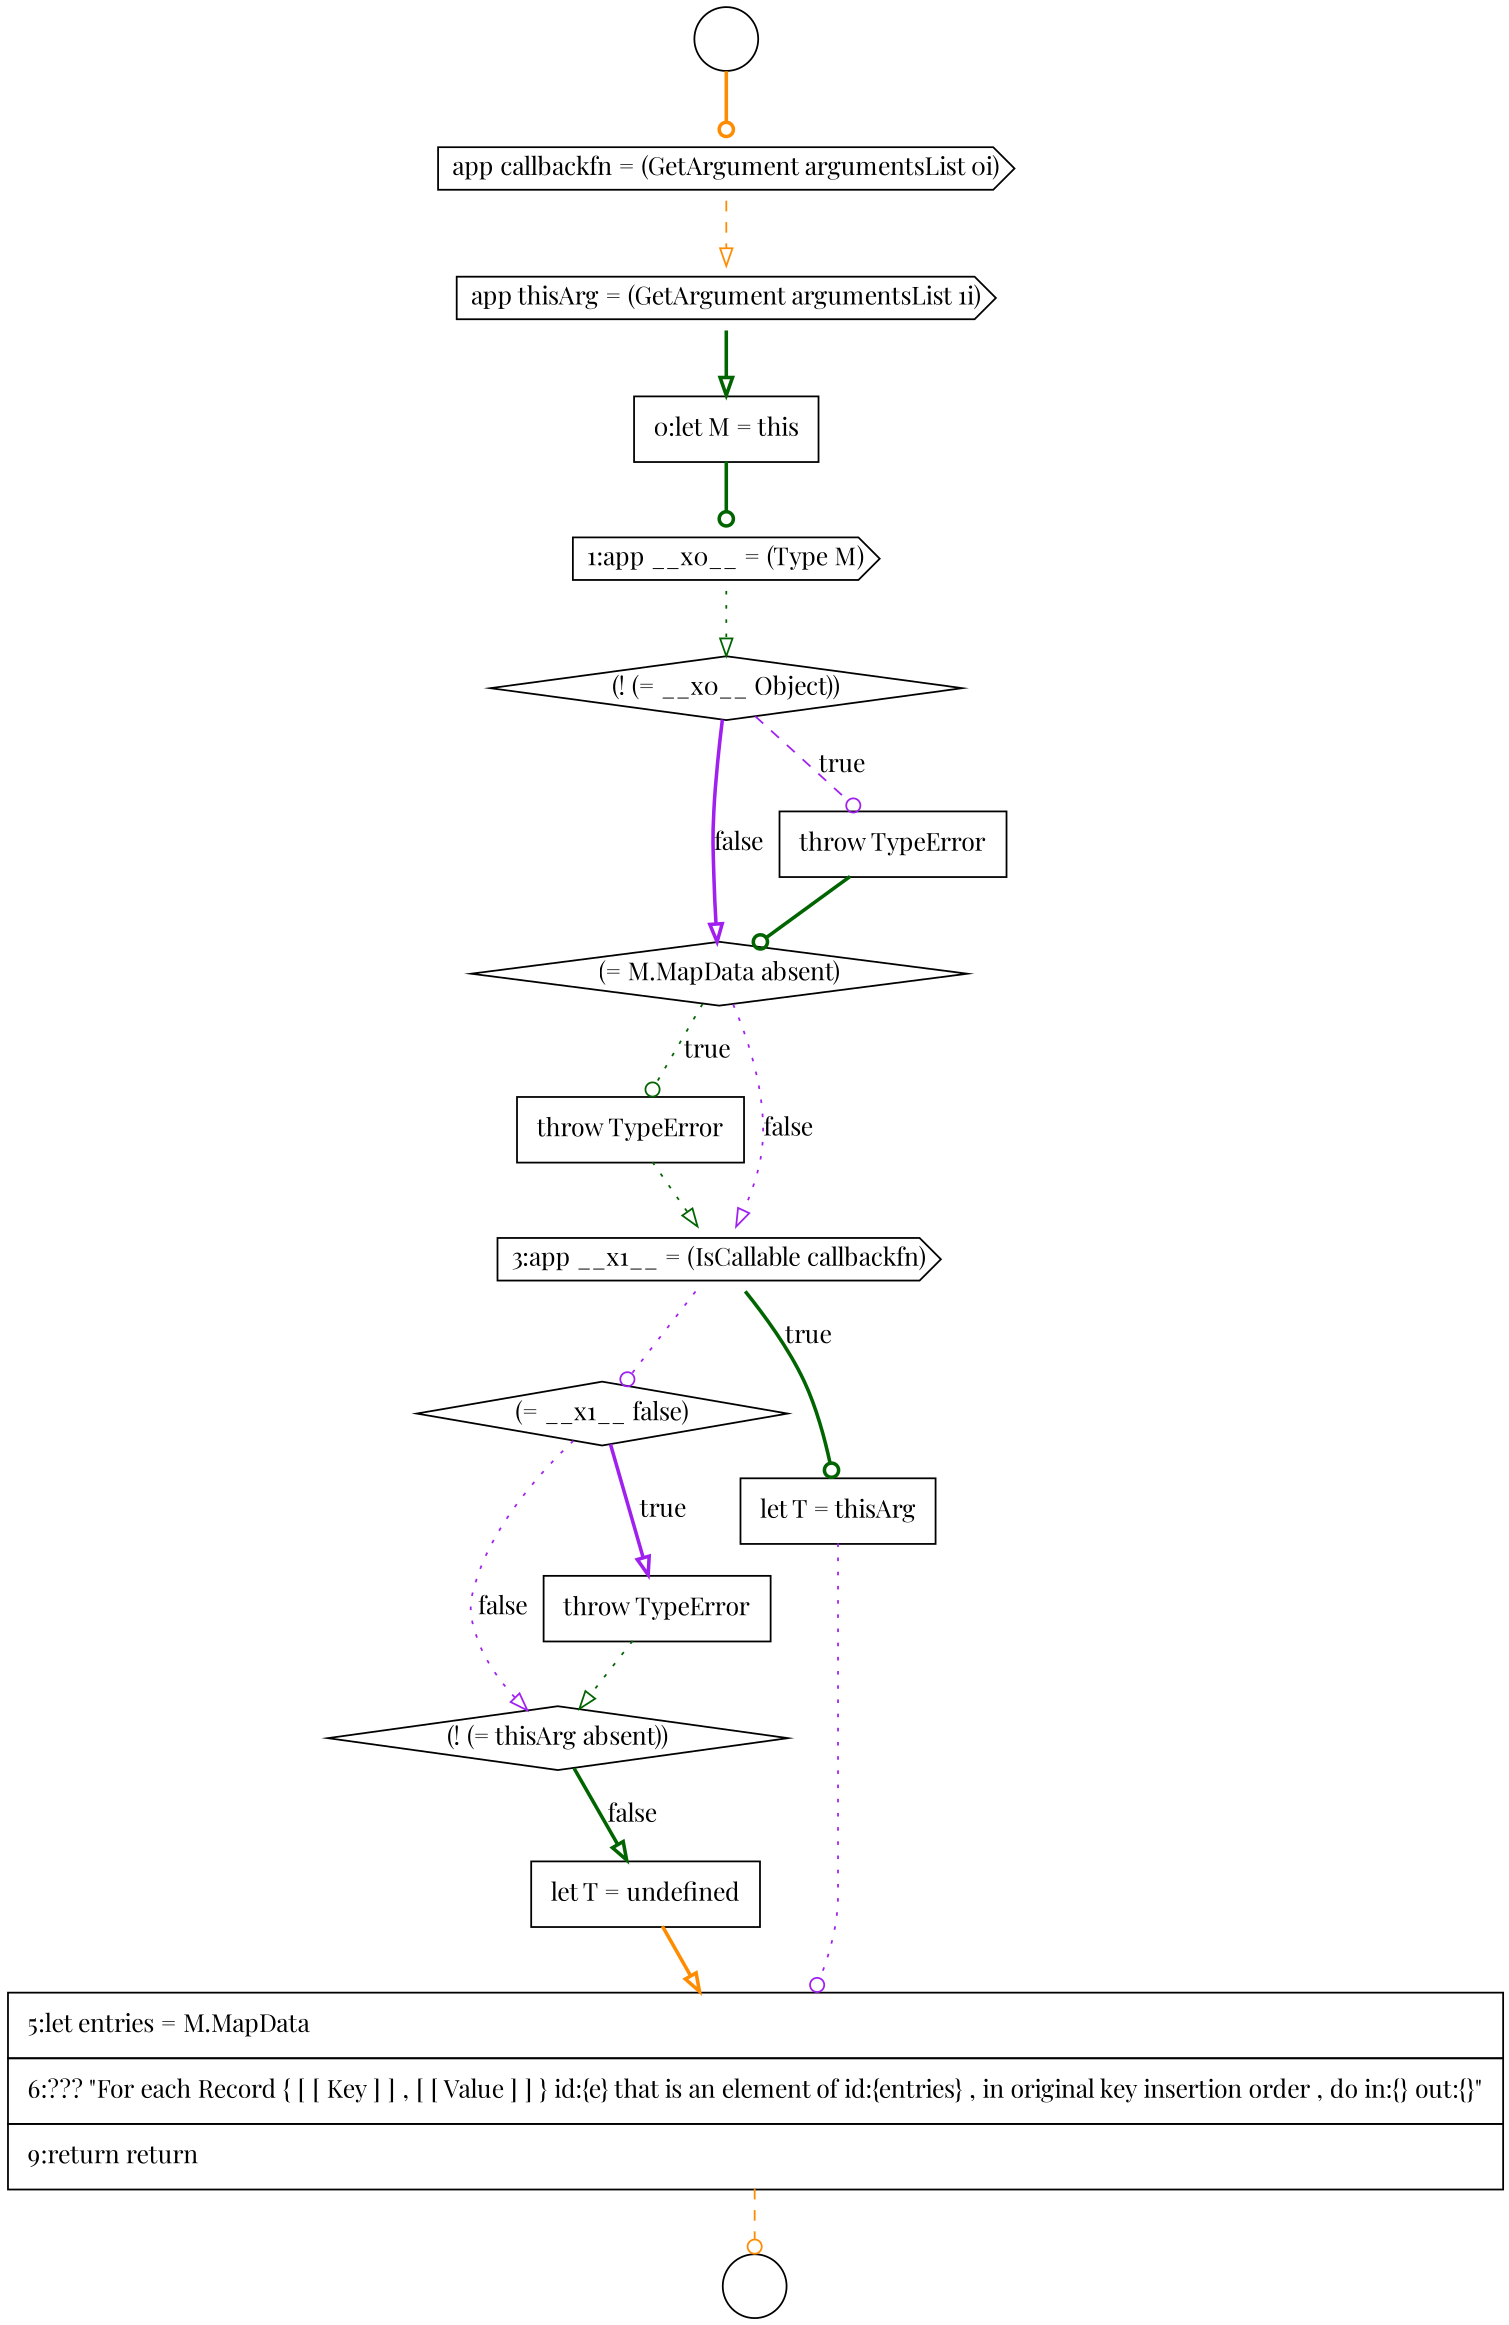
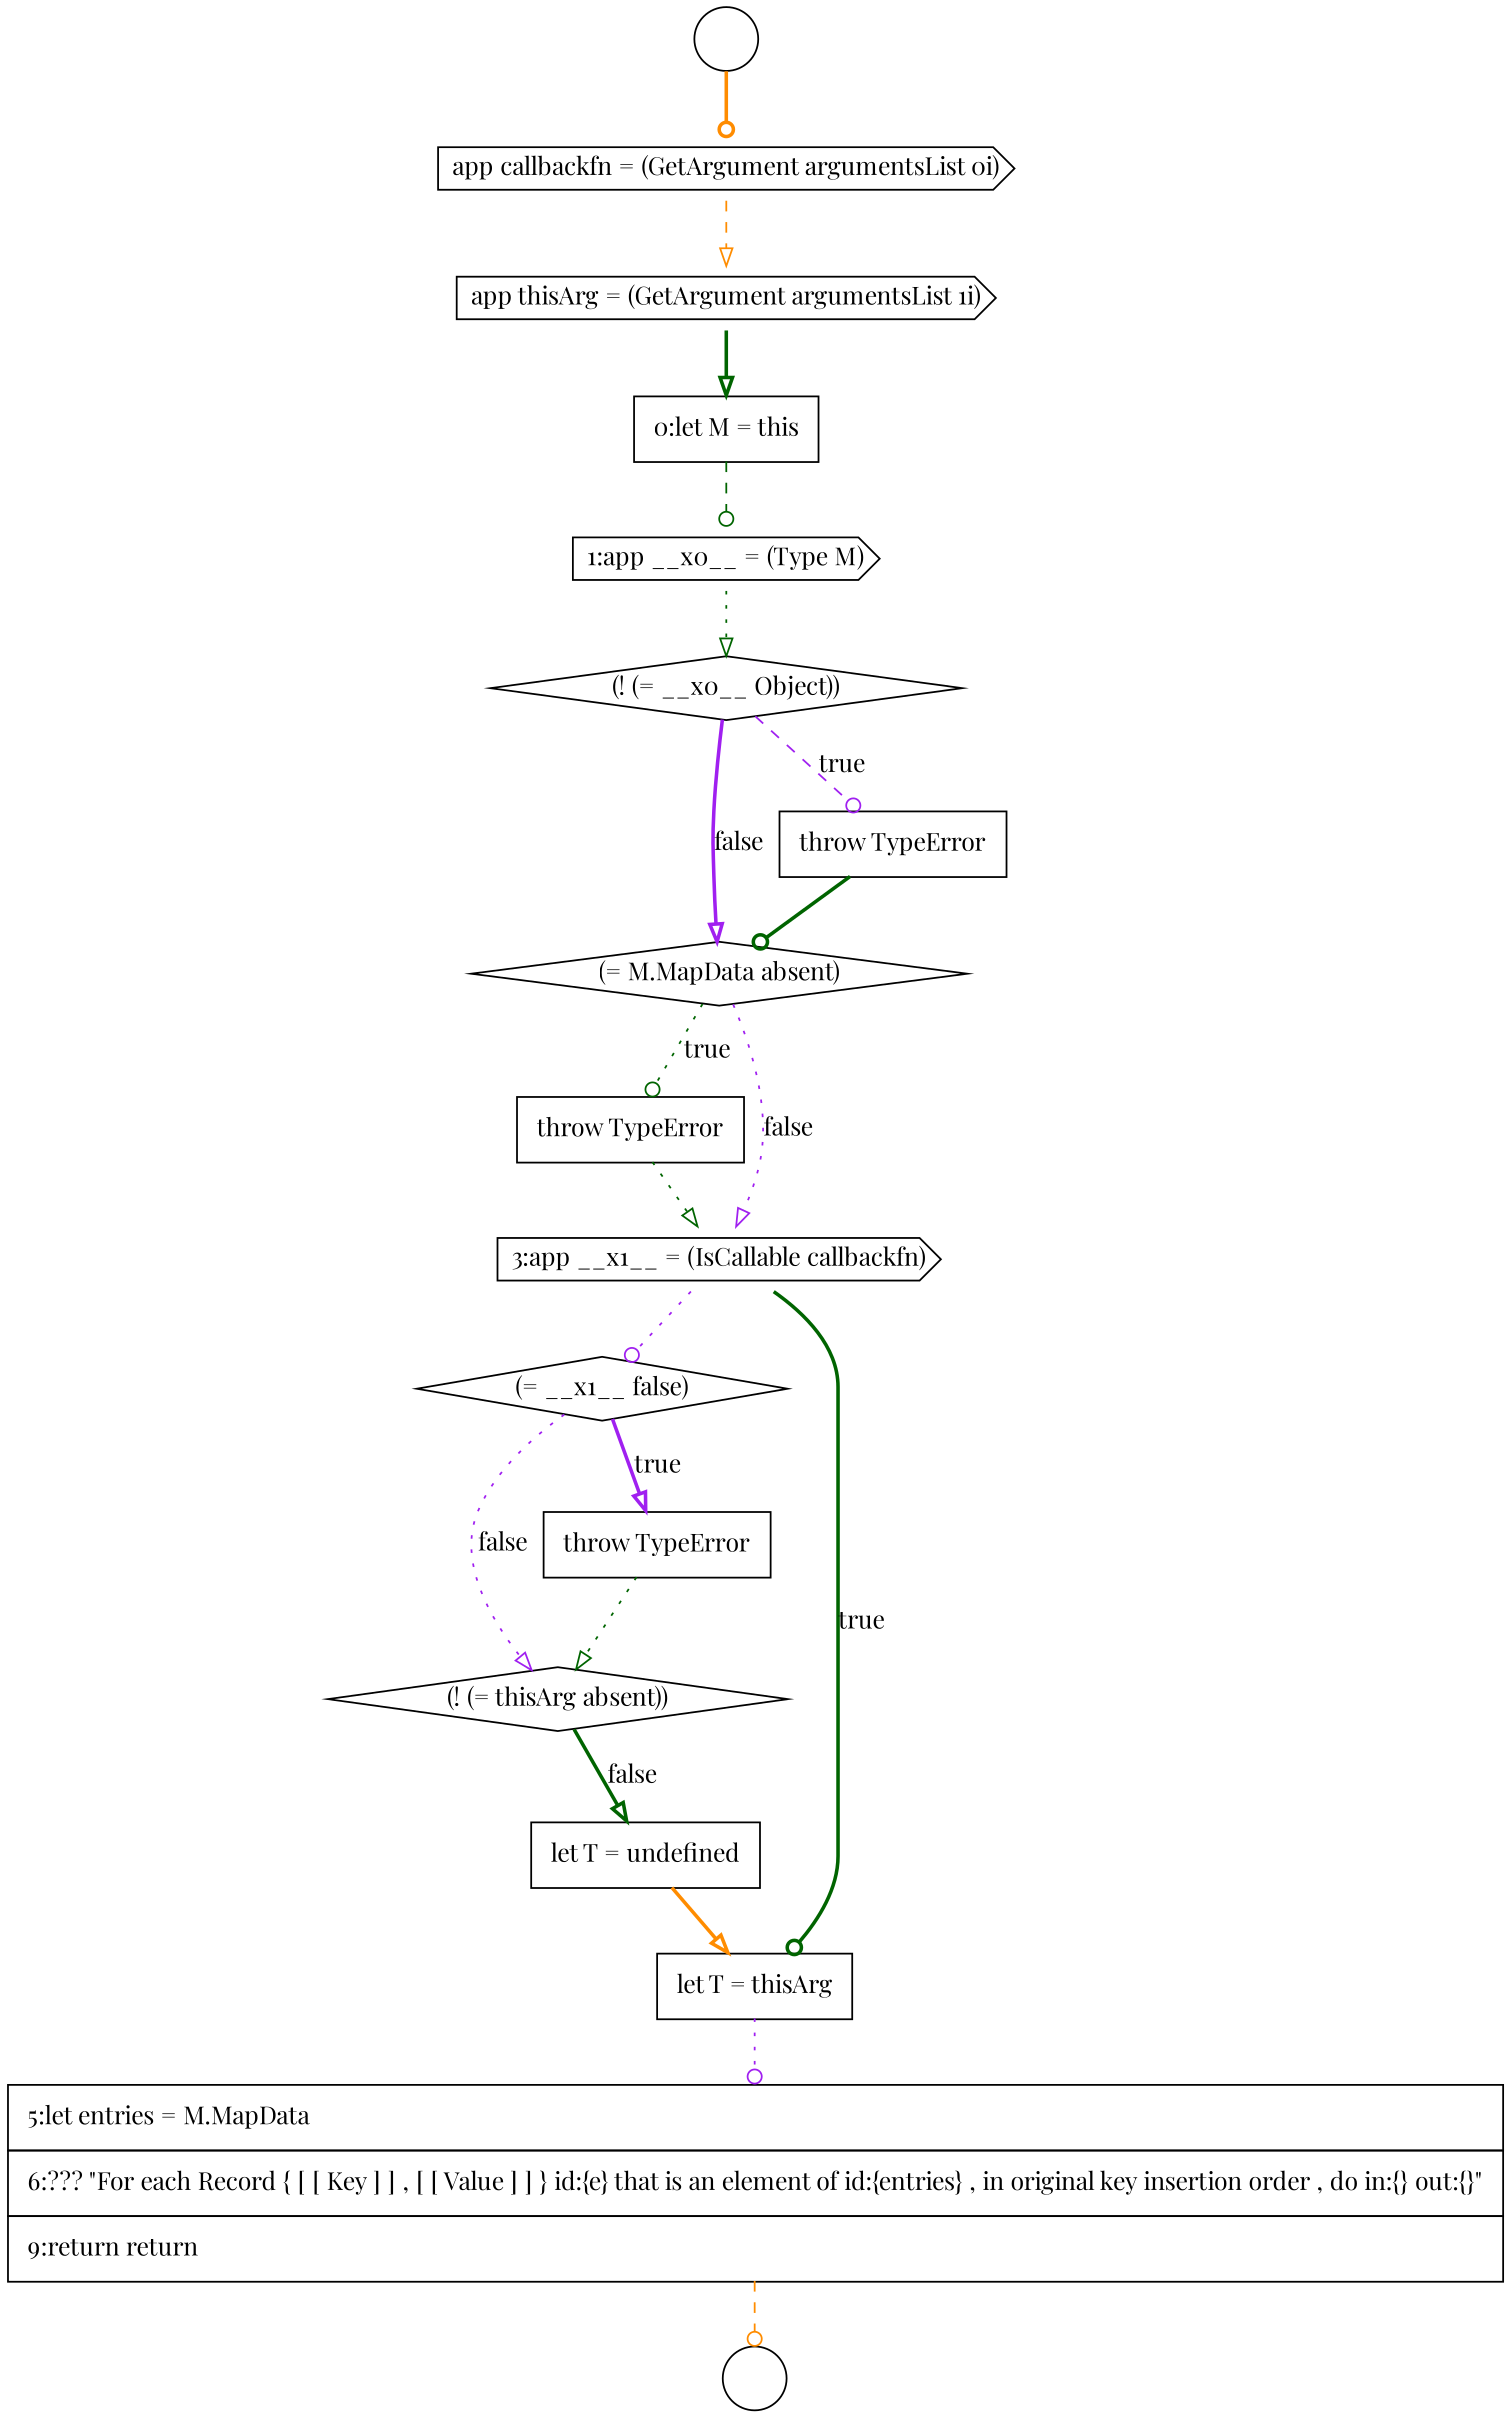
edge "0:let M = this" -> "1:app __x0__ = (Type M)": style bold -> dashed
edge "let T = undefined" -> "5:let entries = M.MapData": now "let T = undefined" -> "let T = thisArg"
